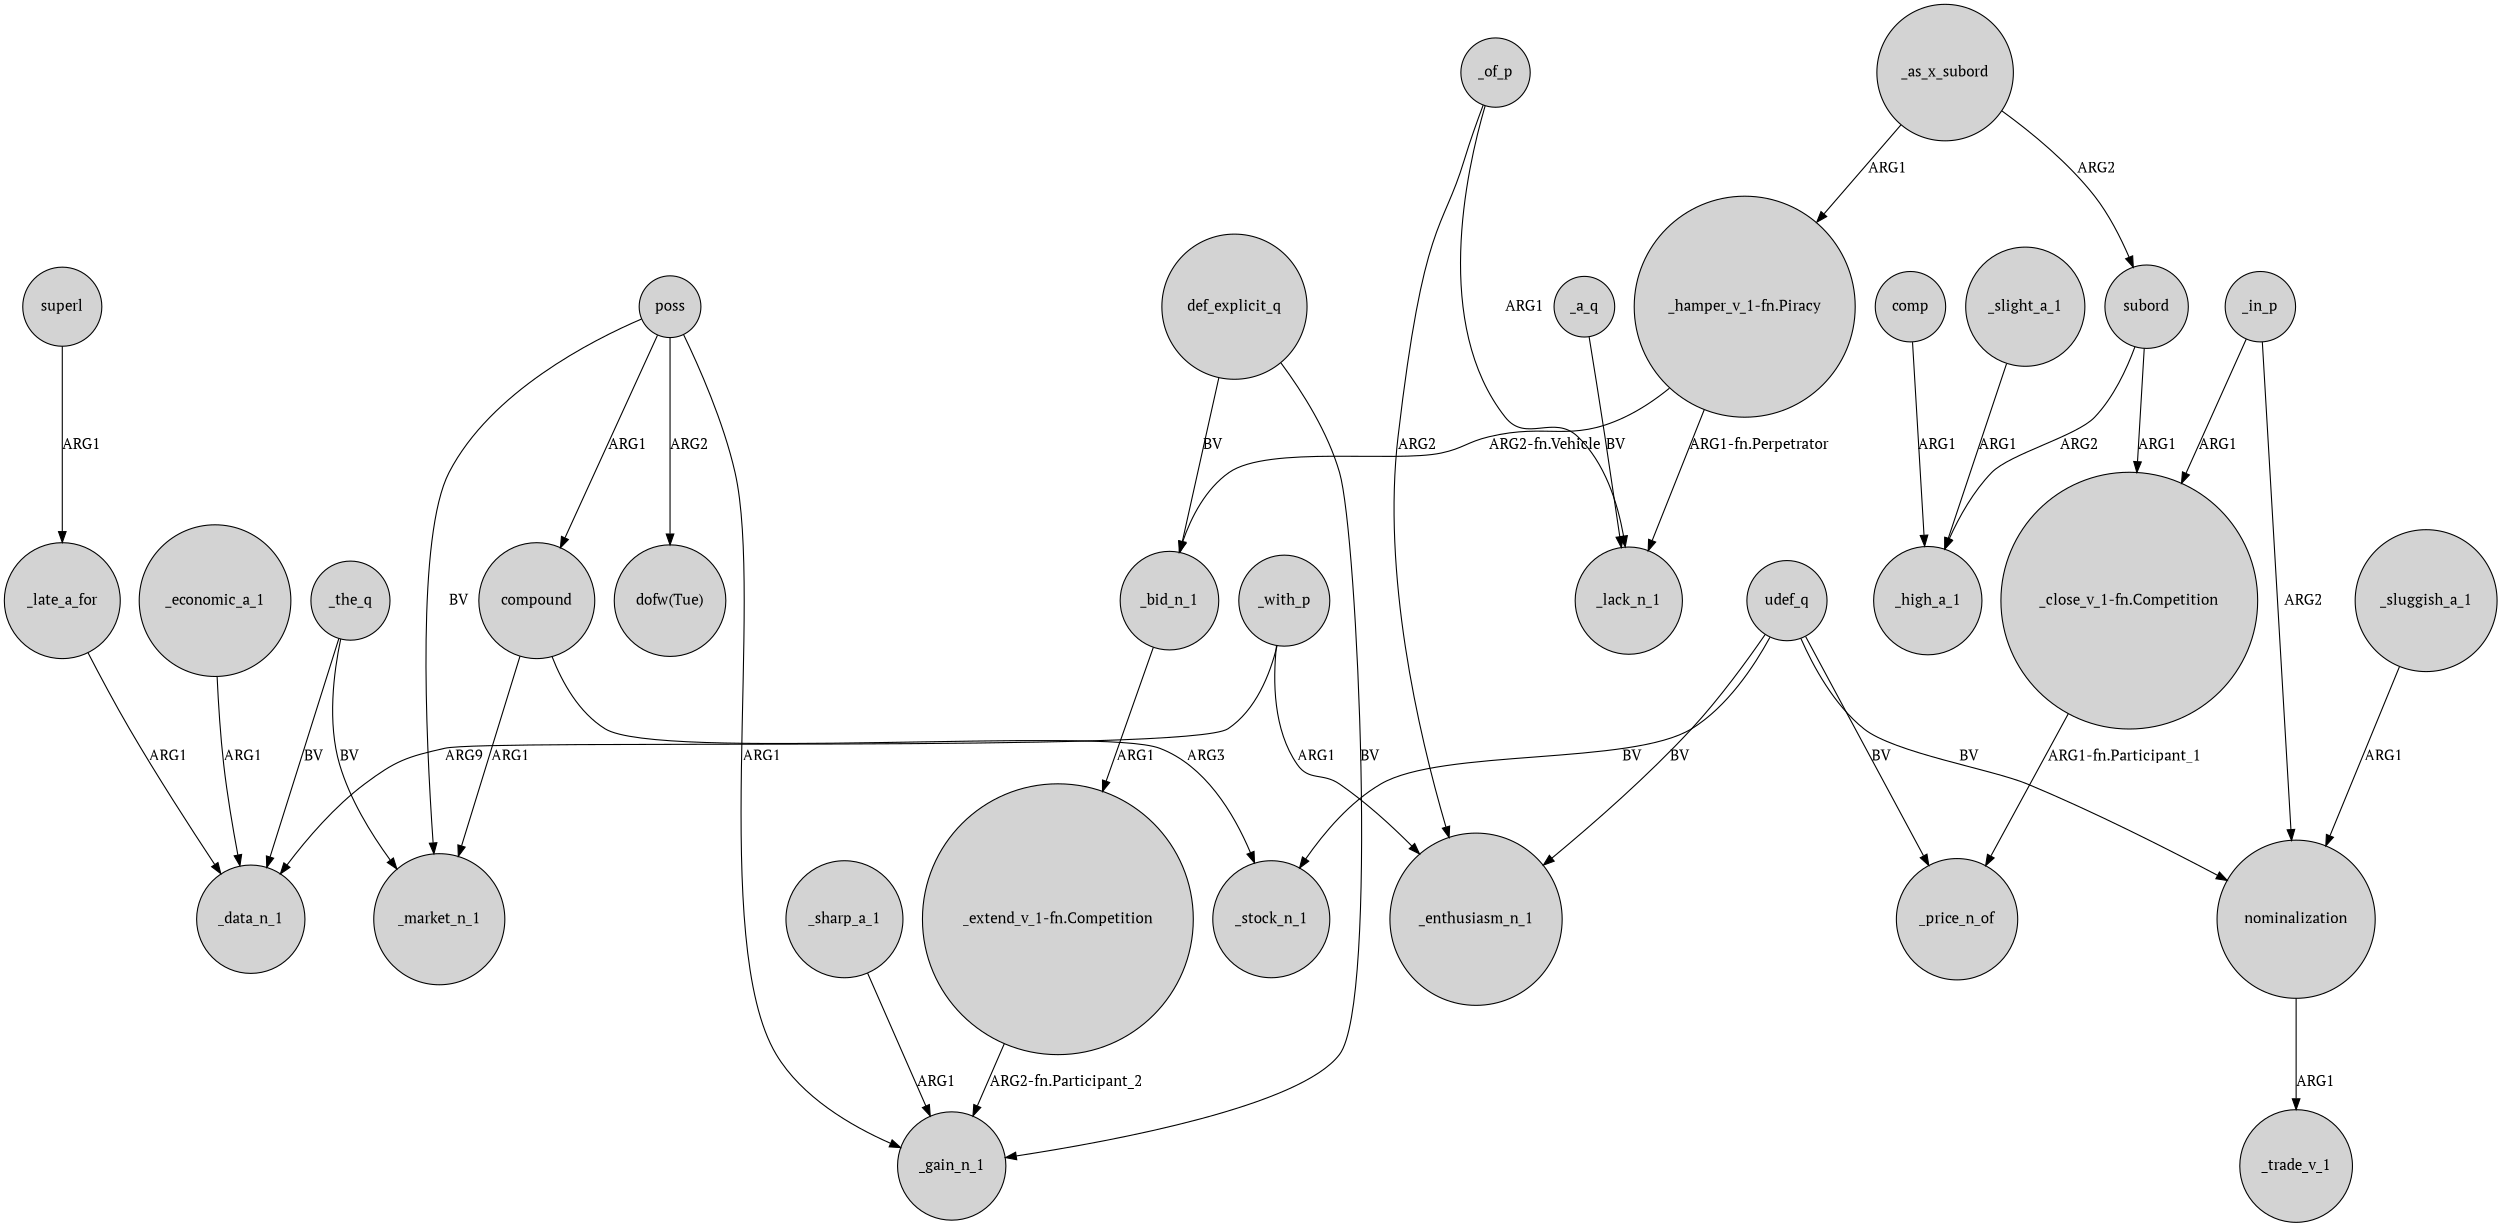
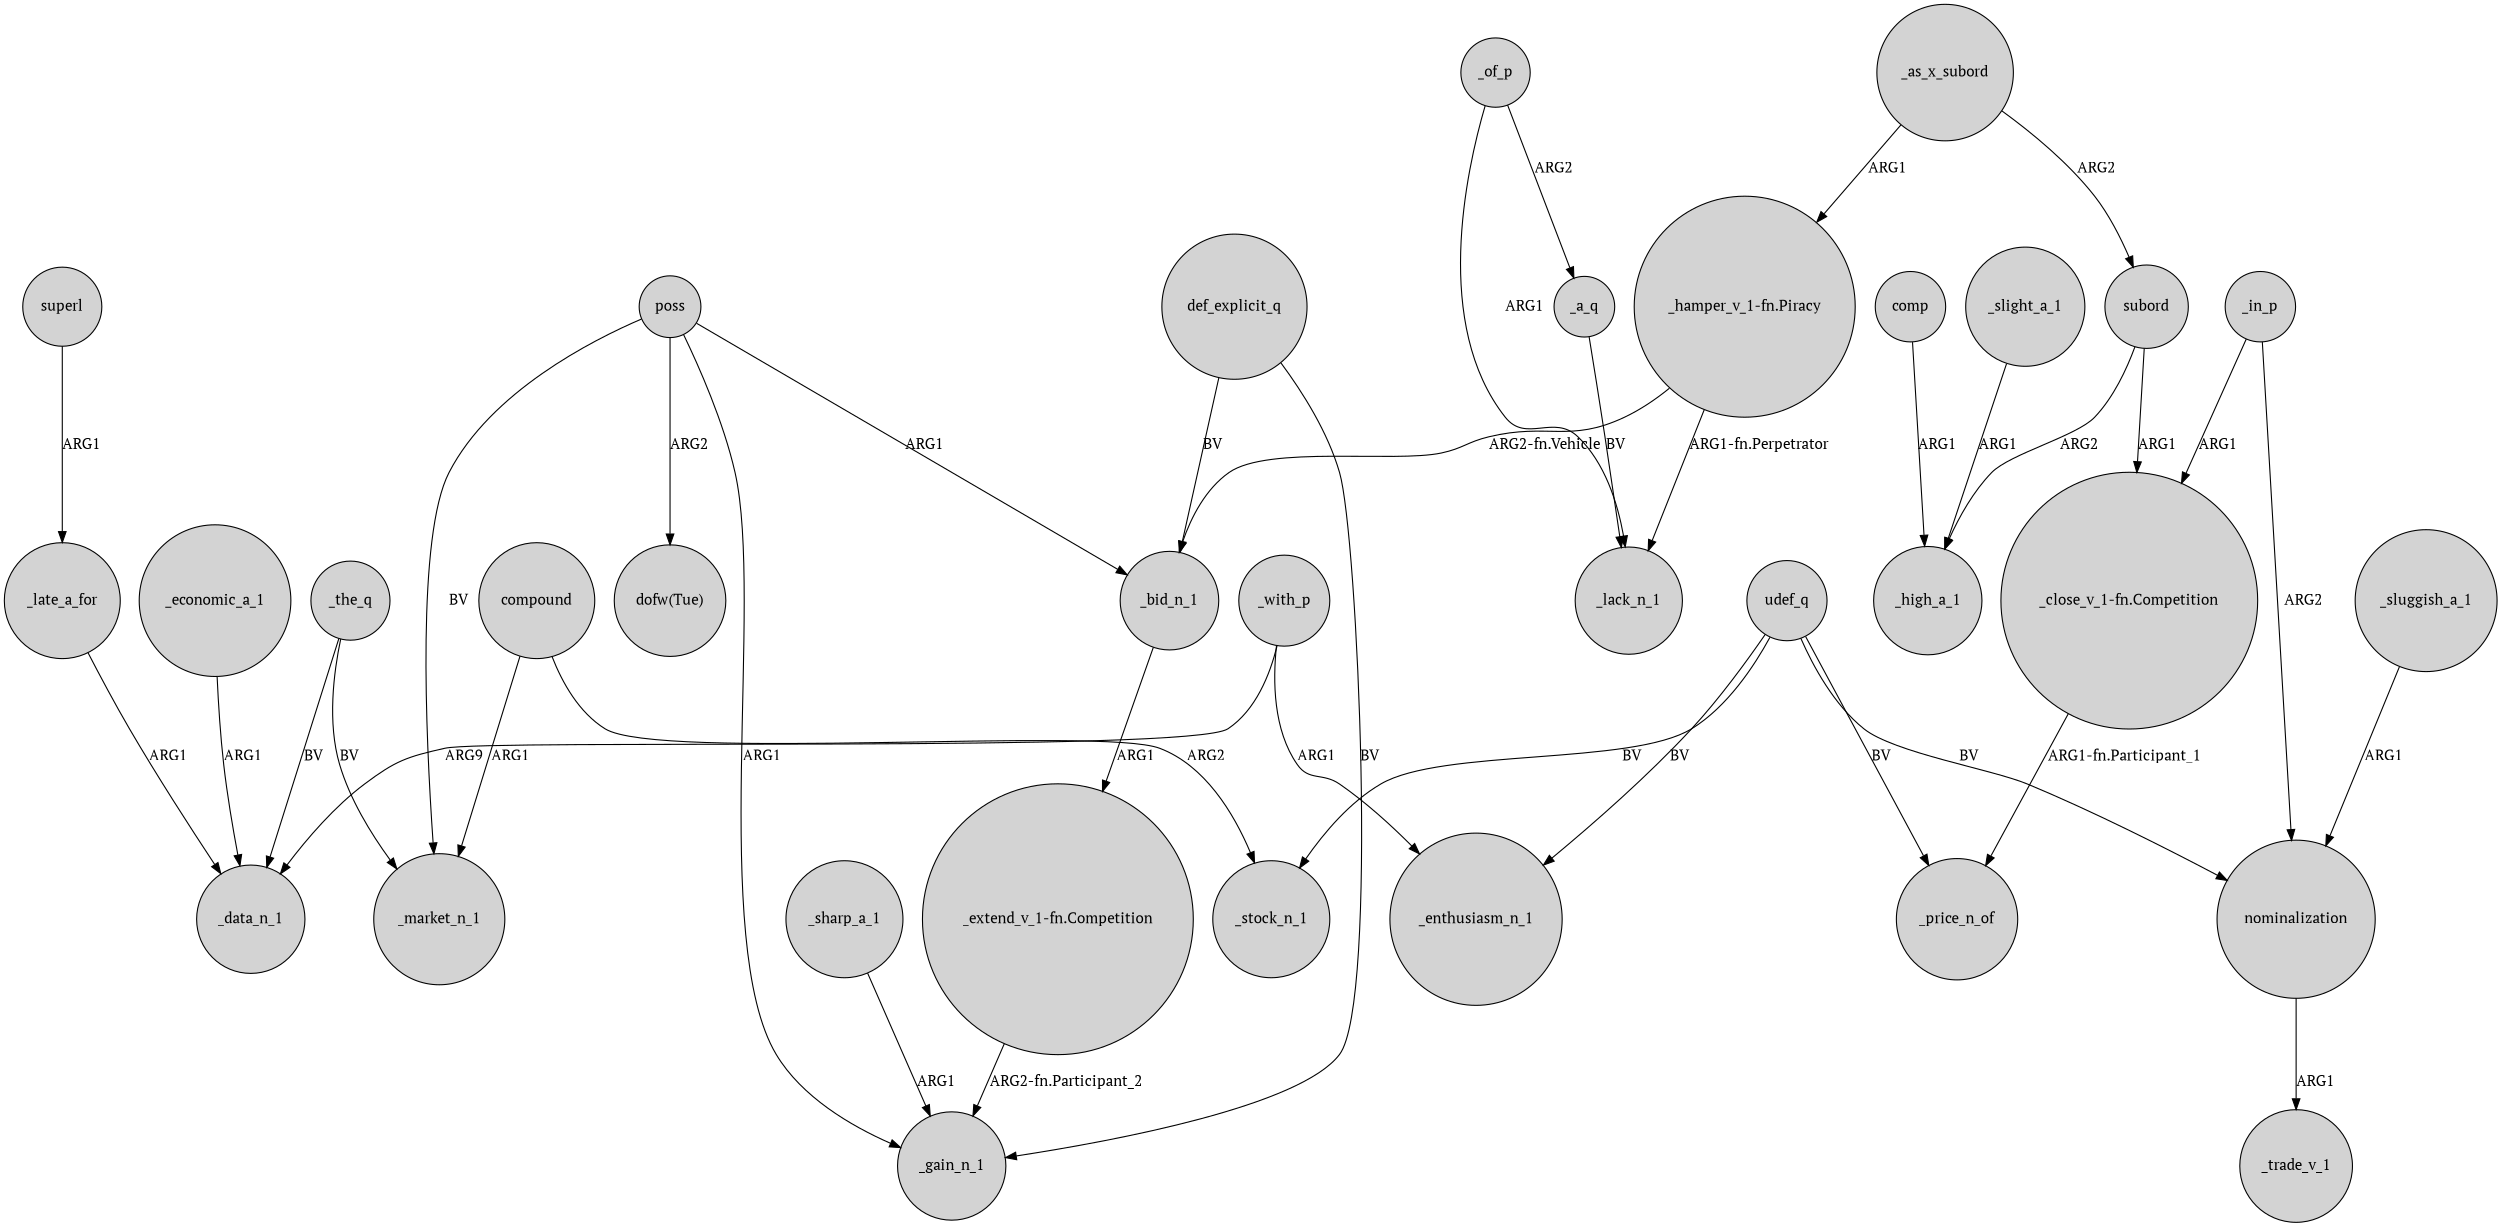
edge "poss" -> "compound": now "poss" -> "_bid_n_1"
edge "_of_p" -> "_enthusiasm_n_1": now "_of_p" -> "_a_q"
edge "compound" -> "_stock_n_1": label "ARG3" -> "ARG2"
